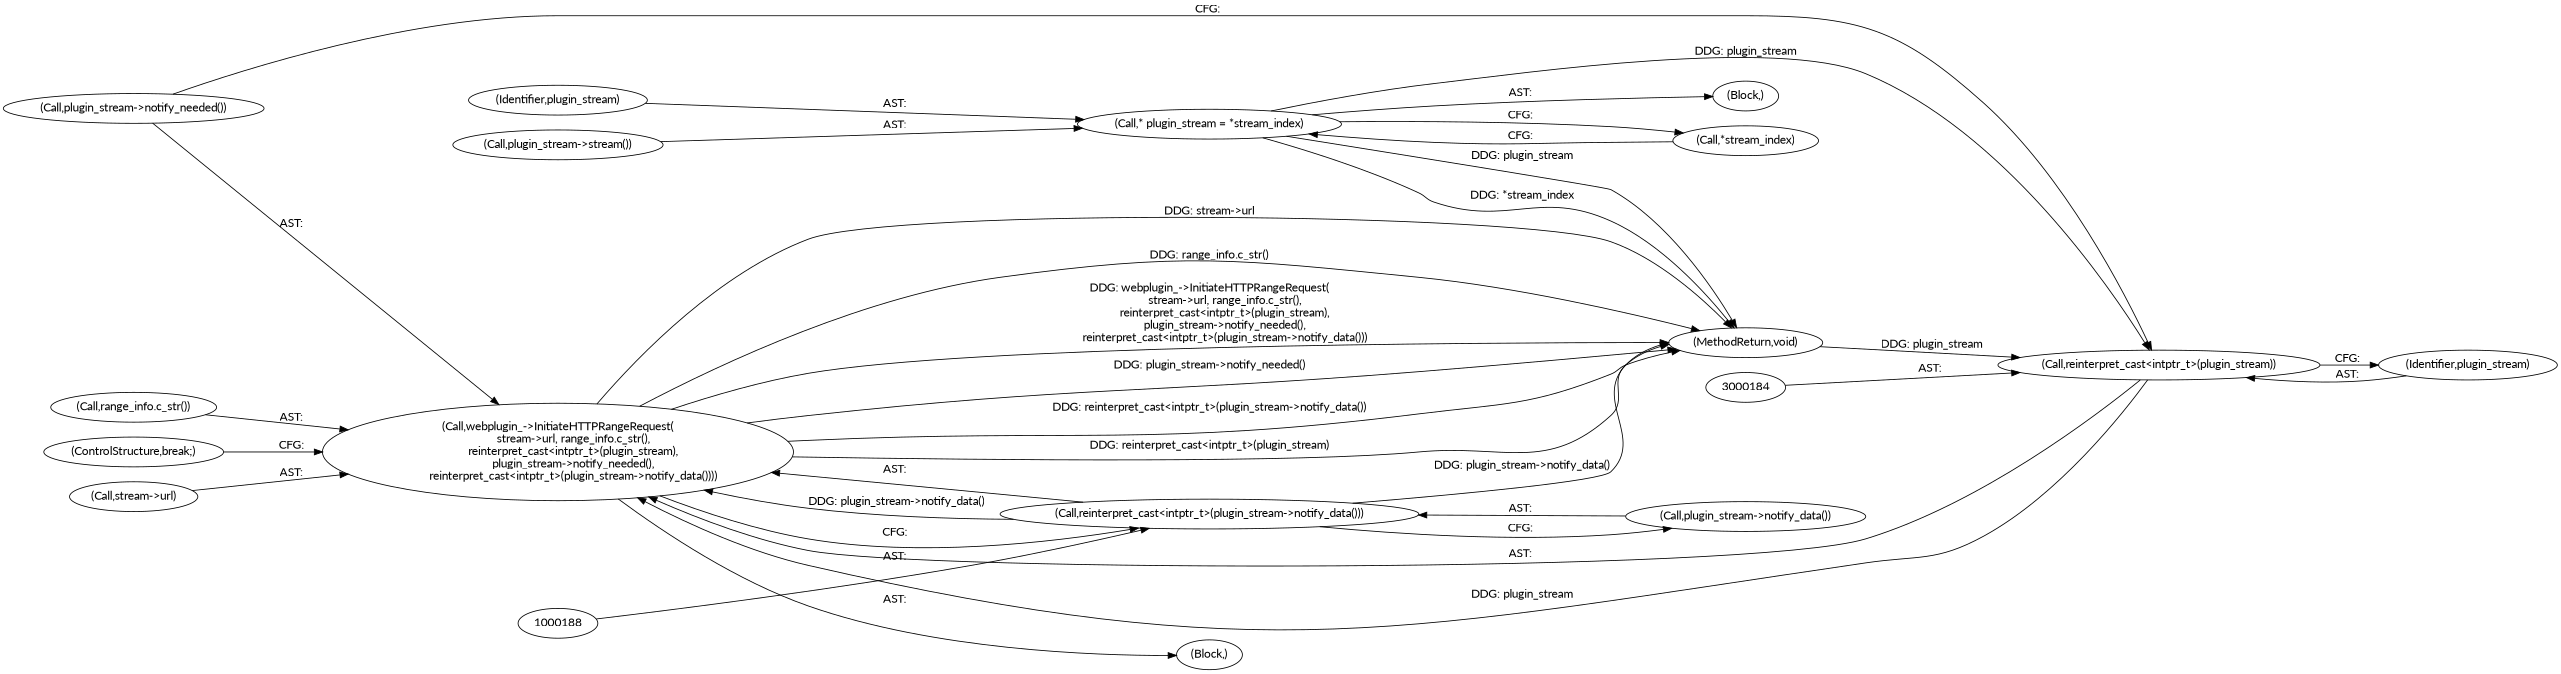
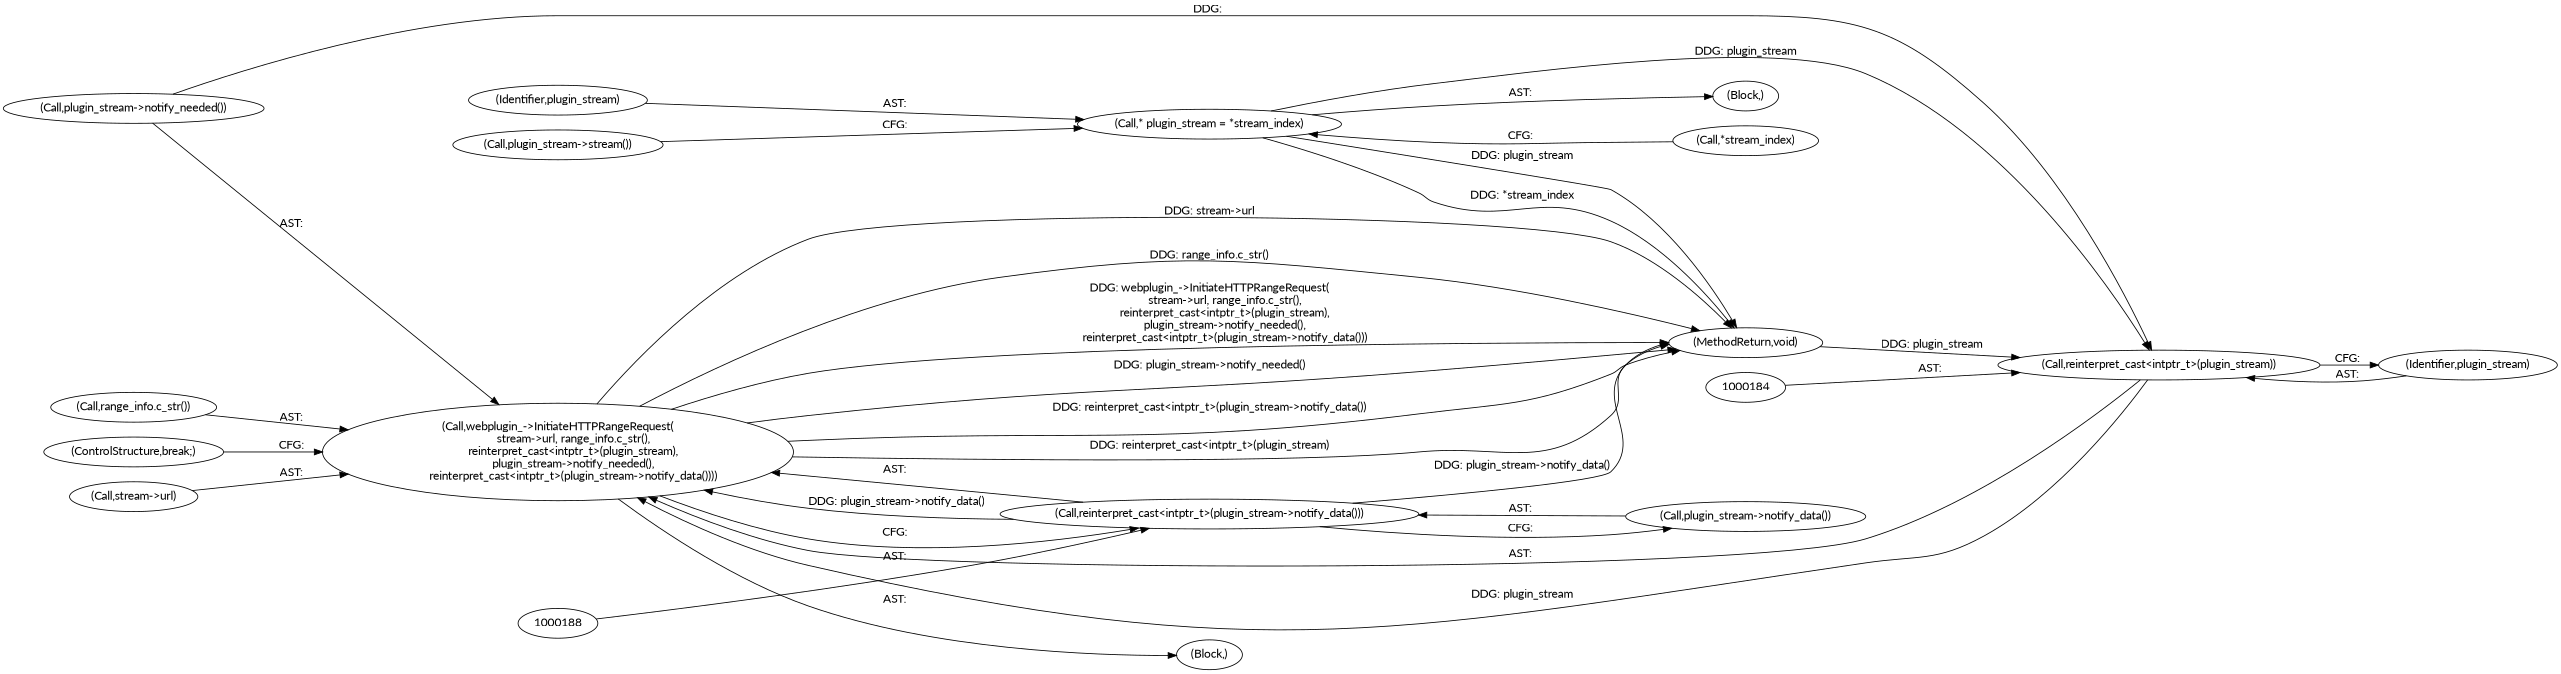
edge "(Call,plugin_stream->notify_needed())" -> "(Call,reinterpret_cast<intptr_t>(plugin_stream))": label "CFG: " -> "DDG: "
edge "(Call,* plugin_stream = *stream_index)" -> "(Call,*stream_index)": removed, label "CFG:"
edge "(Call,plugin_stream->stream())" -> "(Call,* plugin_stream = *stream_index)": label "AST: " -> "CFG: "
node "3000184": label "3000184" -> "1000184"
